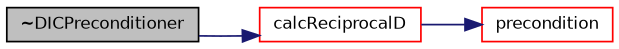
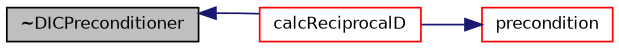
edge "~DICPreconditioner" -> "calcReciprocalD": reversed
